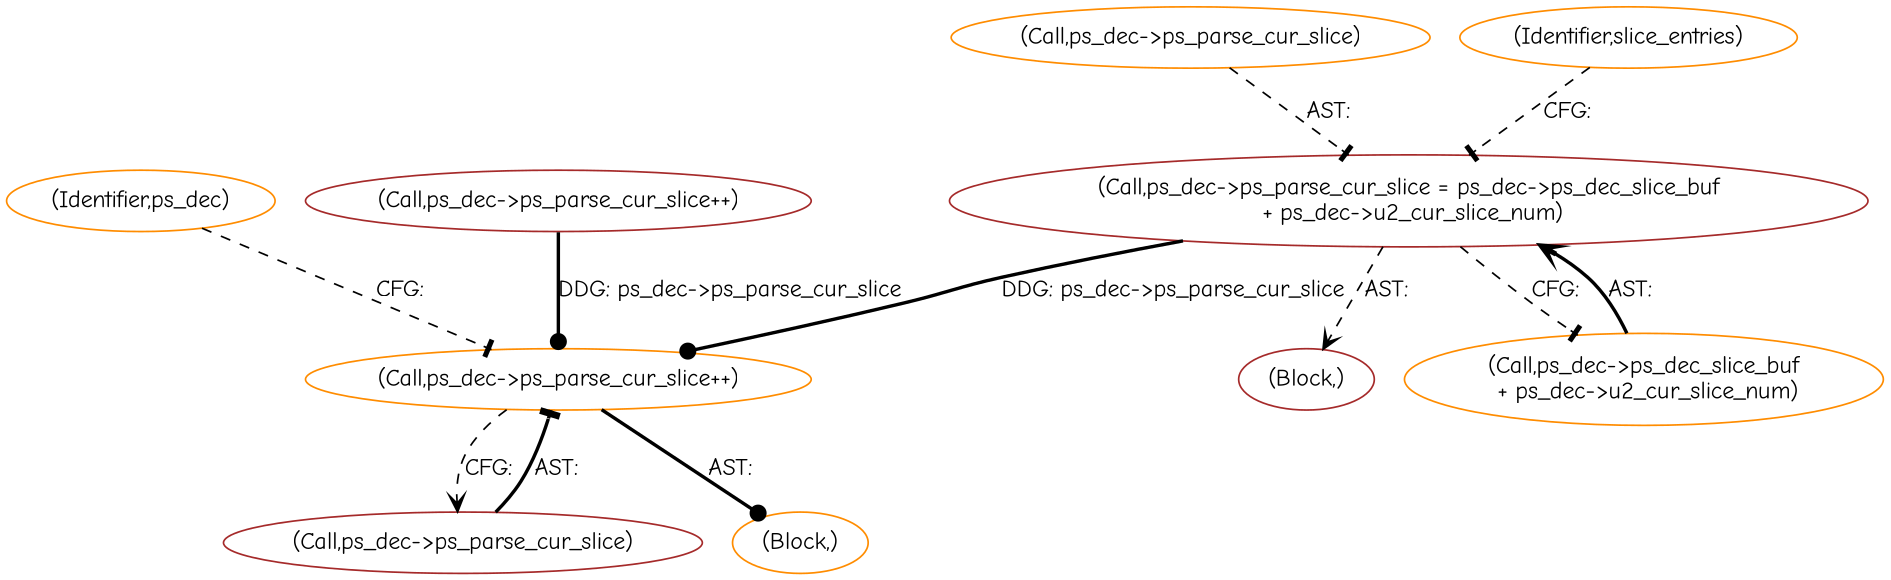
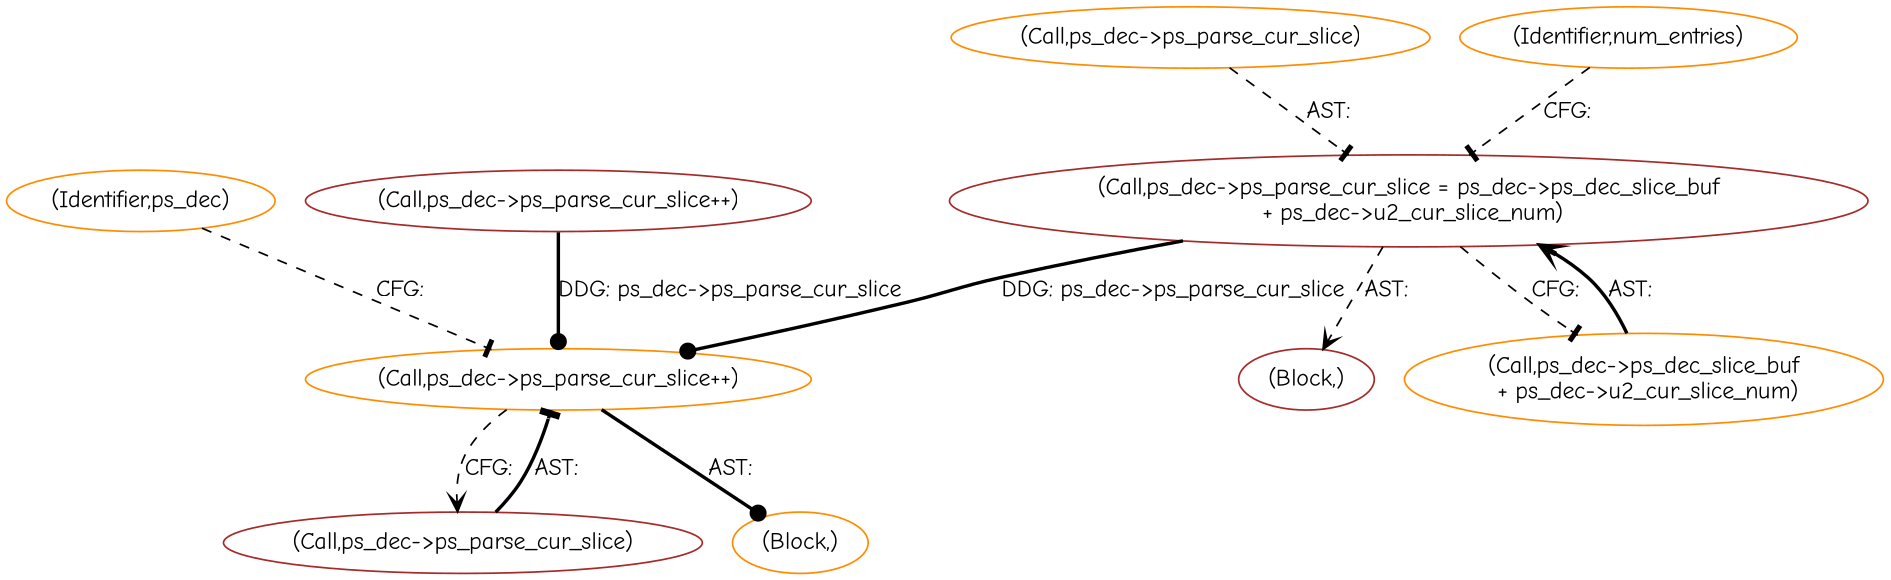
node "(Identifier,slice_entries)": label "(Identifier,slice_entries)" -> "(Identifier,num_entries)"
